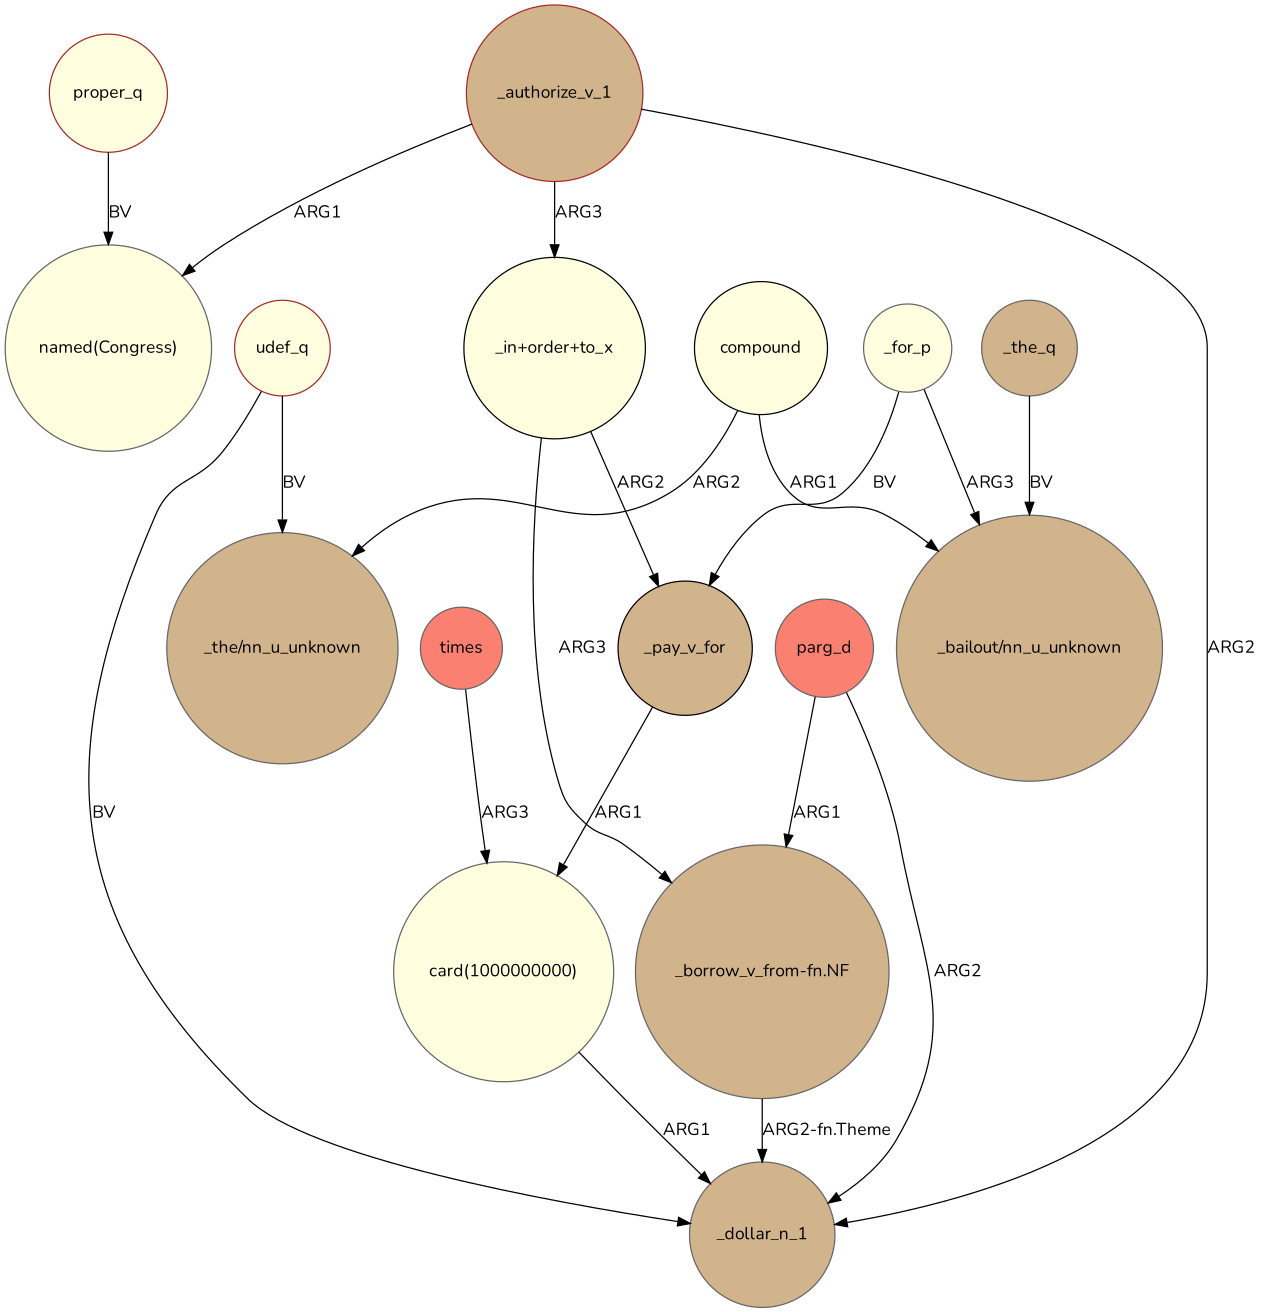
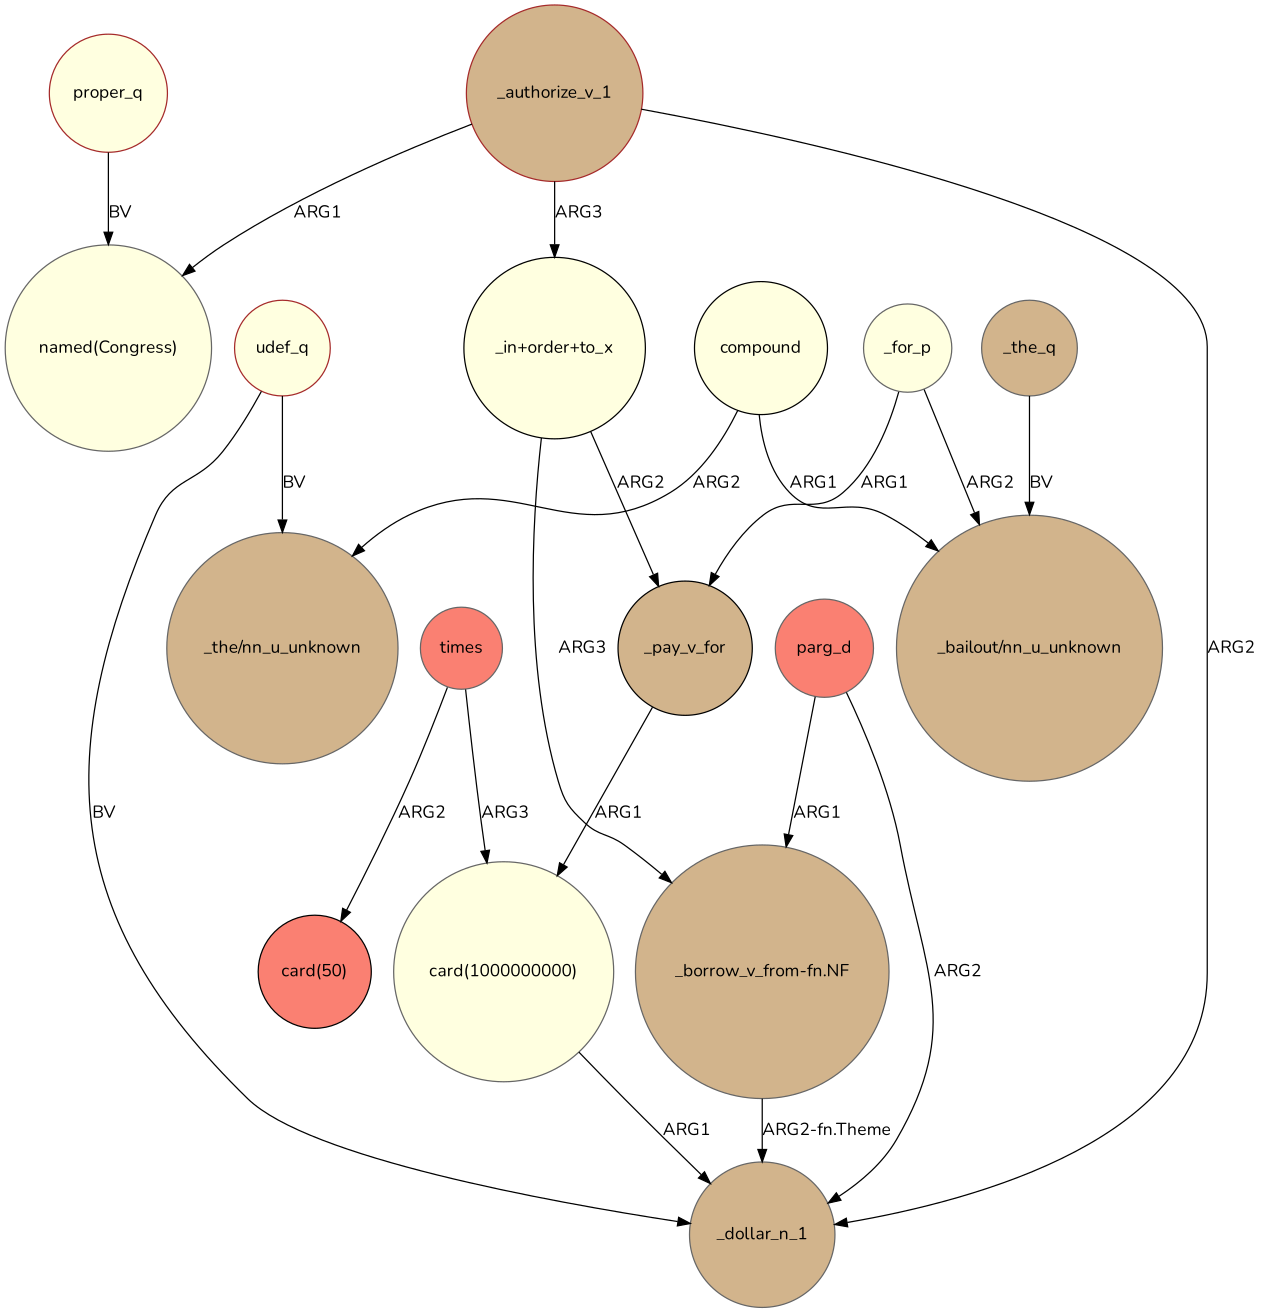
edge "_for_p" -> "_pay_v_for": label "BV" -> "ARG1"
edge "_for_p" -> "_bailout/nn_u_unknown": label "ARG3" -> "ARG2"
node "card(50)": added
